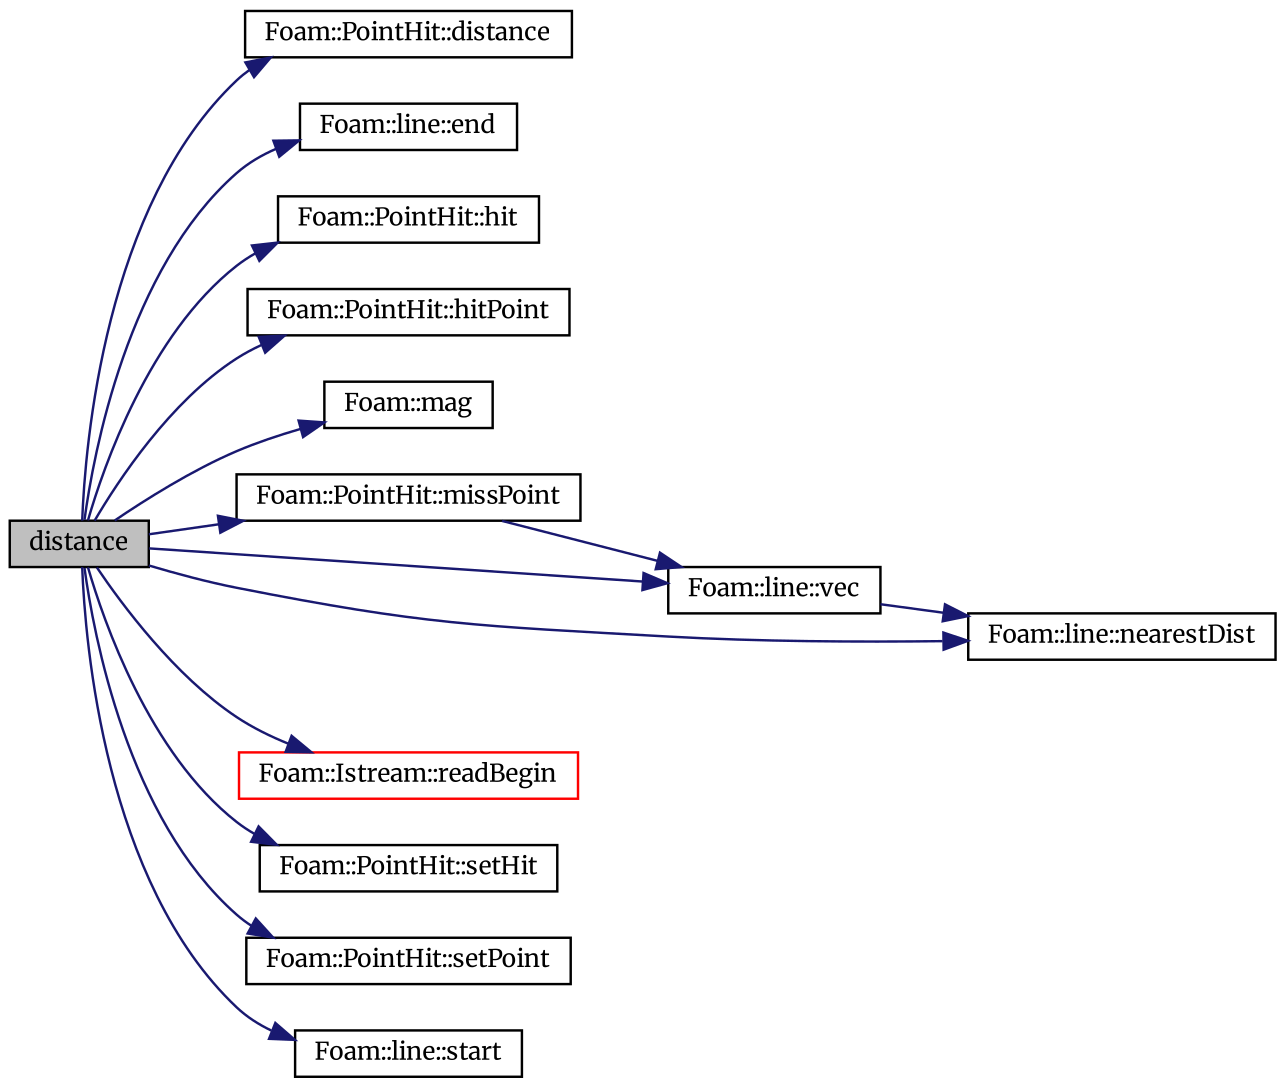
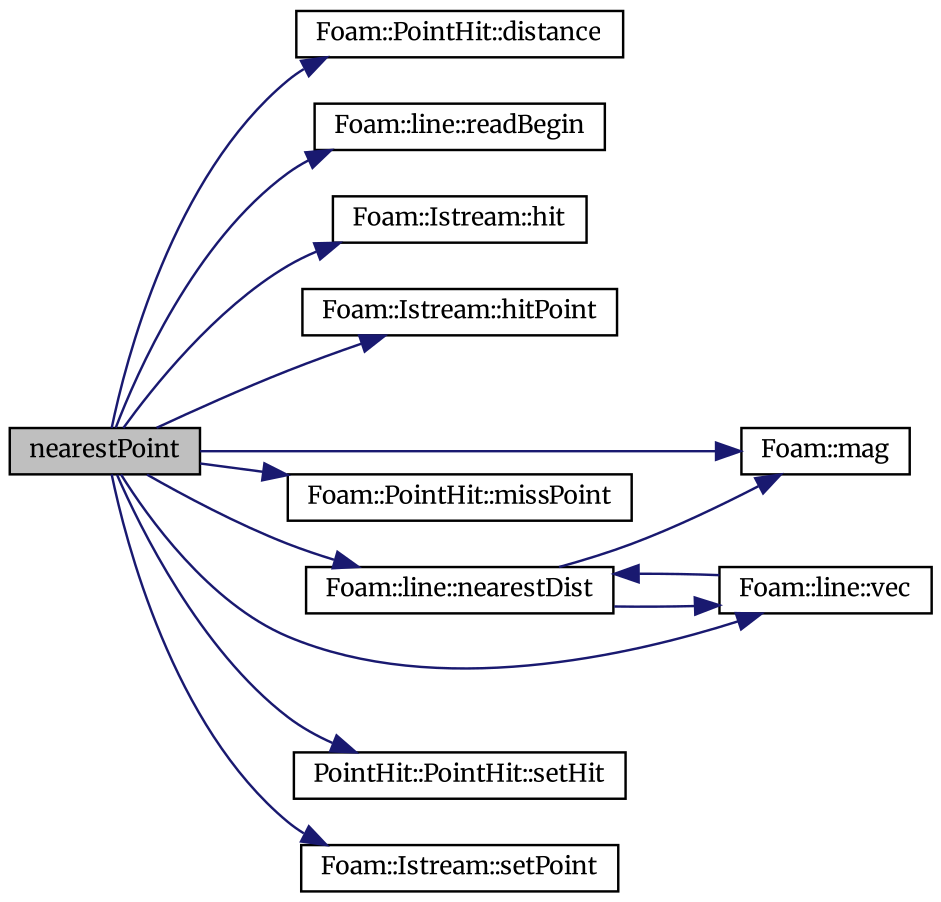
node "Foam::line::end": label "Foam::line::end" -> "Foam::line::readBegin"
node "Foam::PointHit::hit": label "Foam::PointHit::hit" -> "Foam::Istream::hit"
node "Foam::PointHit::hitPoint": label "Foam::PointHit::hitPoint" -> "Foam::Istream::hitPoint"
edge "Foam::line::nearestDist" -> "Foam::mag": added
edge "Foam::PointHit::missPoint" -> "Foam::line::vec": now "Foam::line::nearestDist" -> "Foam::line::vec"
node "distance": label "distance" -> "nearestPoint"
node "Foam::Istream::readBegin": removed
node "Foam::PointHit::setHit": label "Foam::PointHit::setHit" -> "PointHit::PointHit::setHit"
node "Foam::PointHit::setPoint": label "Foam::PointHit::setPoint" -> "Foam::Istream::setPoint"
node "Foam::line::start": removed
